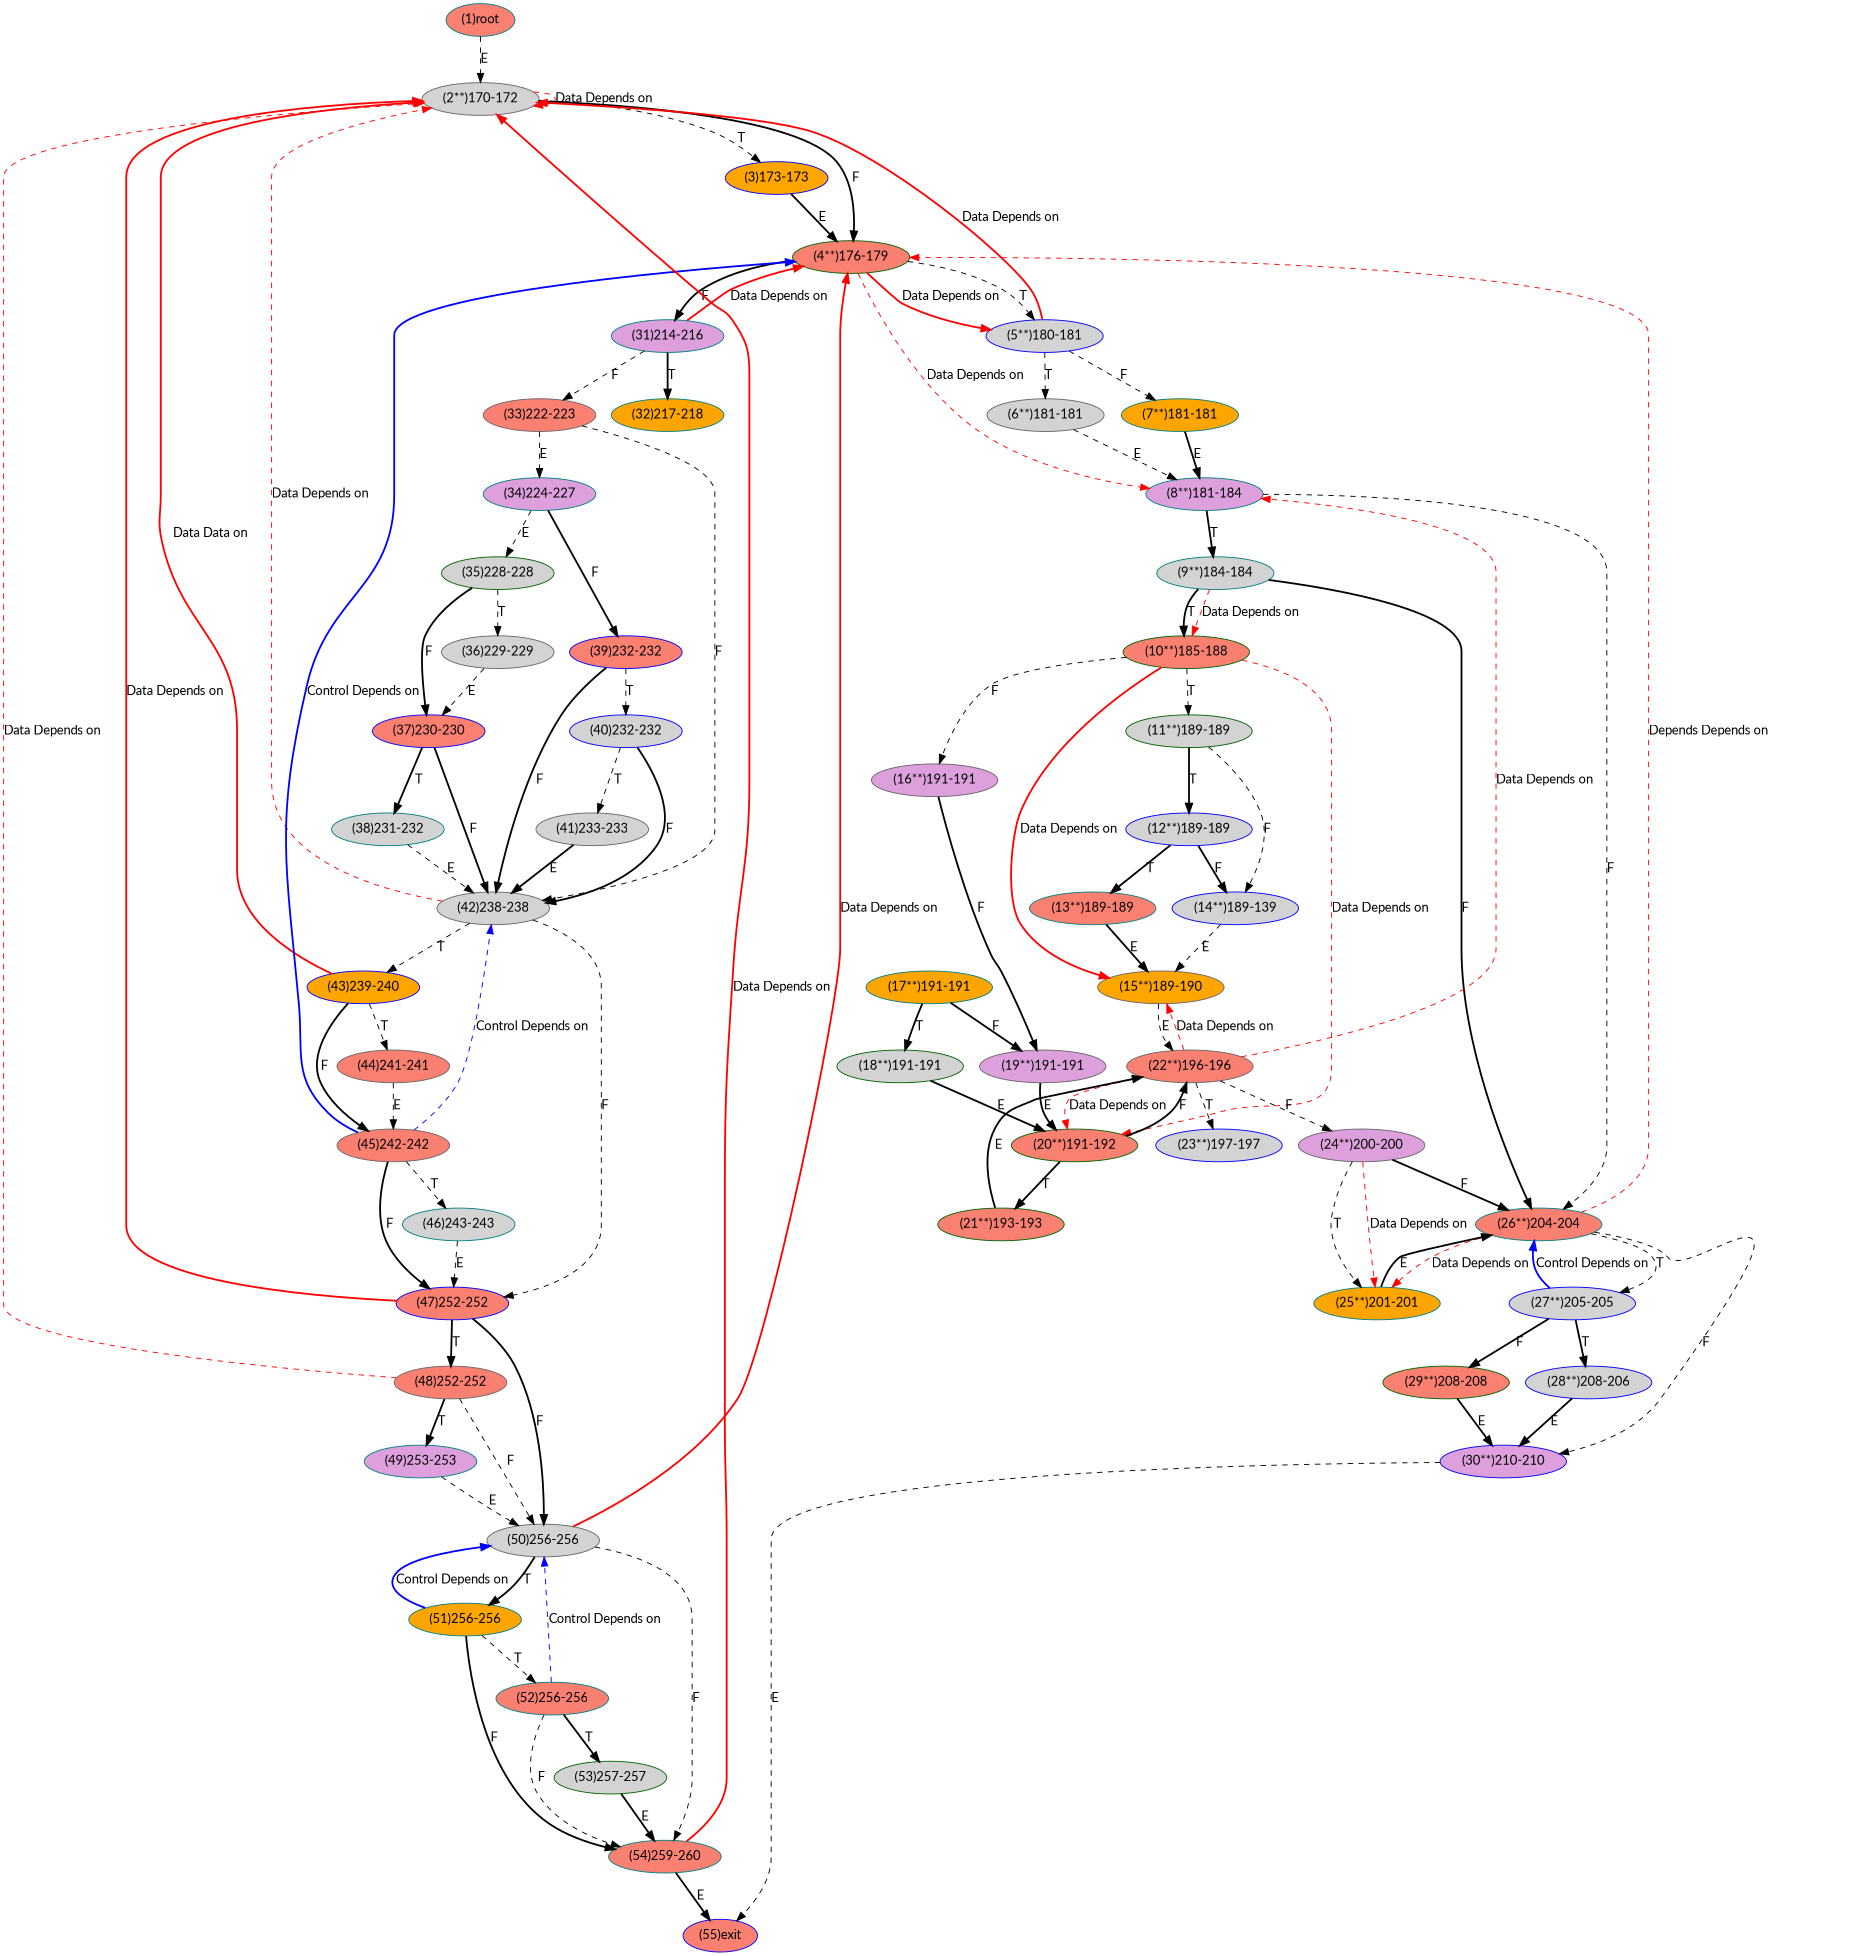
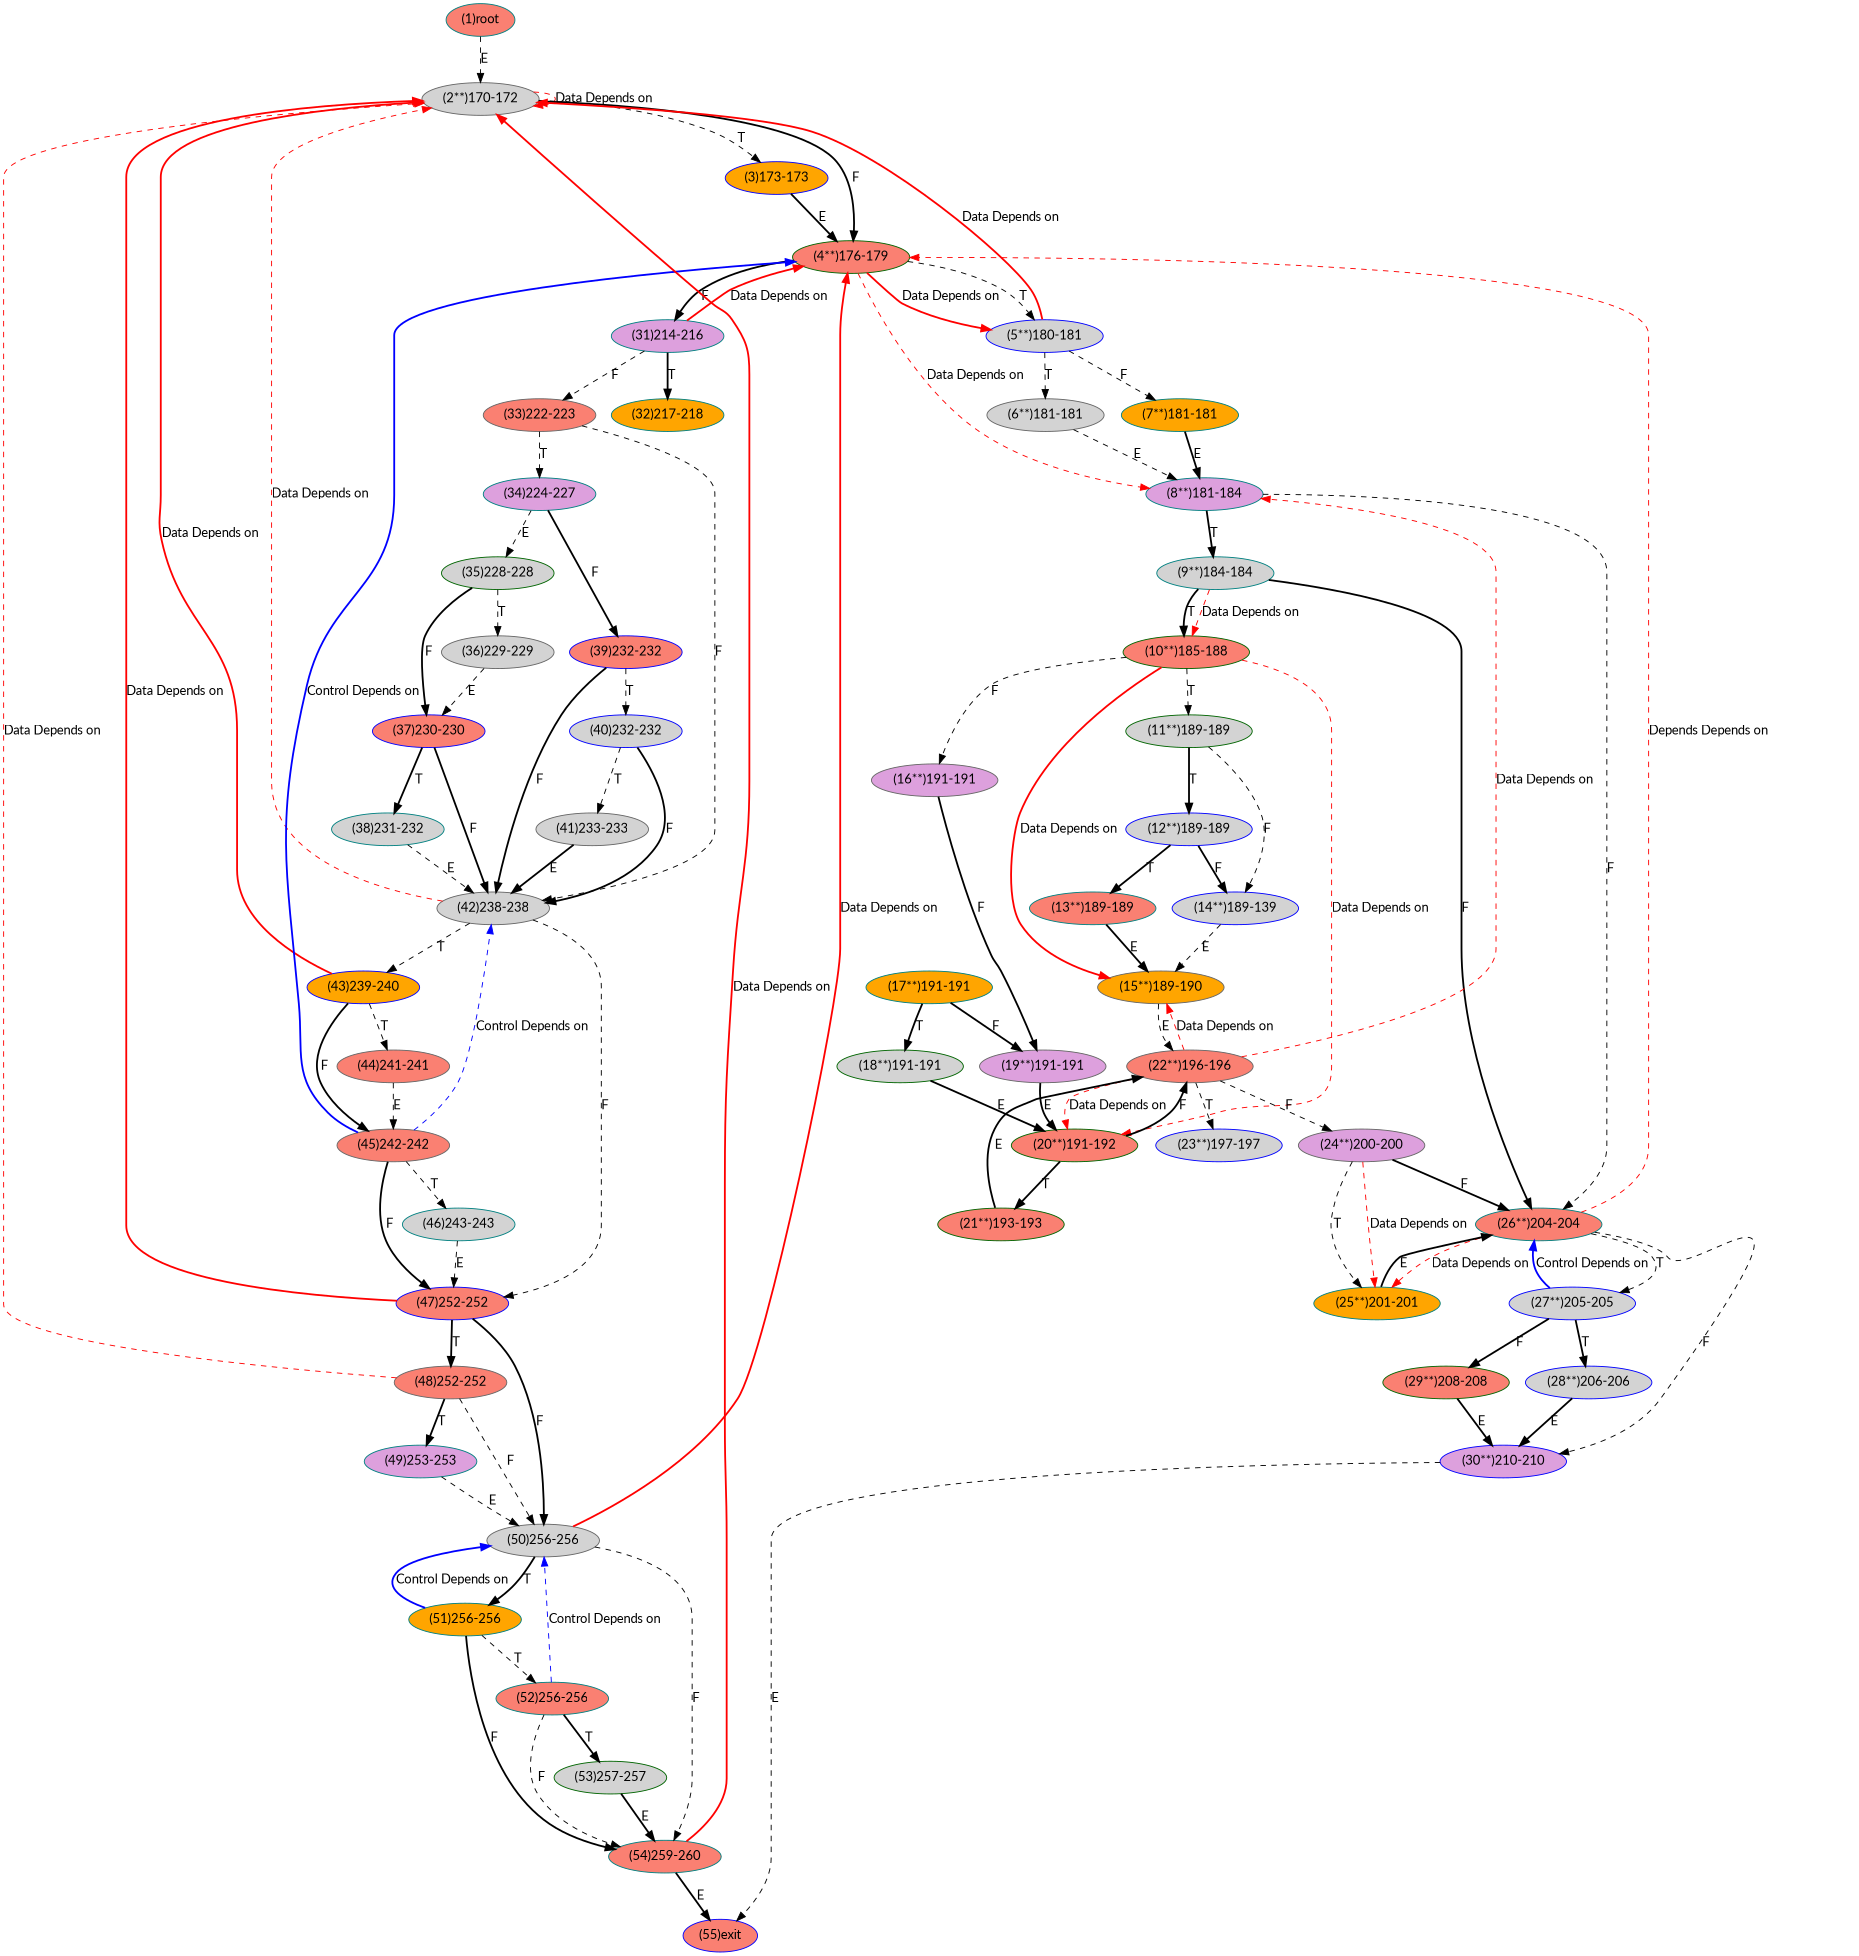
edge "(33)222-223" -> "(34)224-227": label "E" -> "T"
edge "(43)239-240" -> "(2**)170-172": label "Data Data on" -> "Data Depends on"
node "(28**)208-206": label "(28**)208-206" -> "(28**)206-206"
